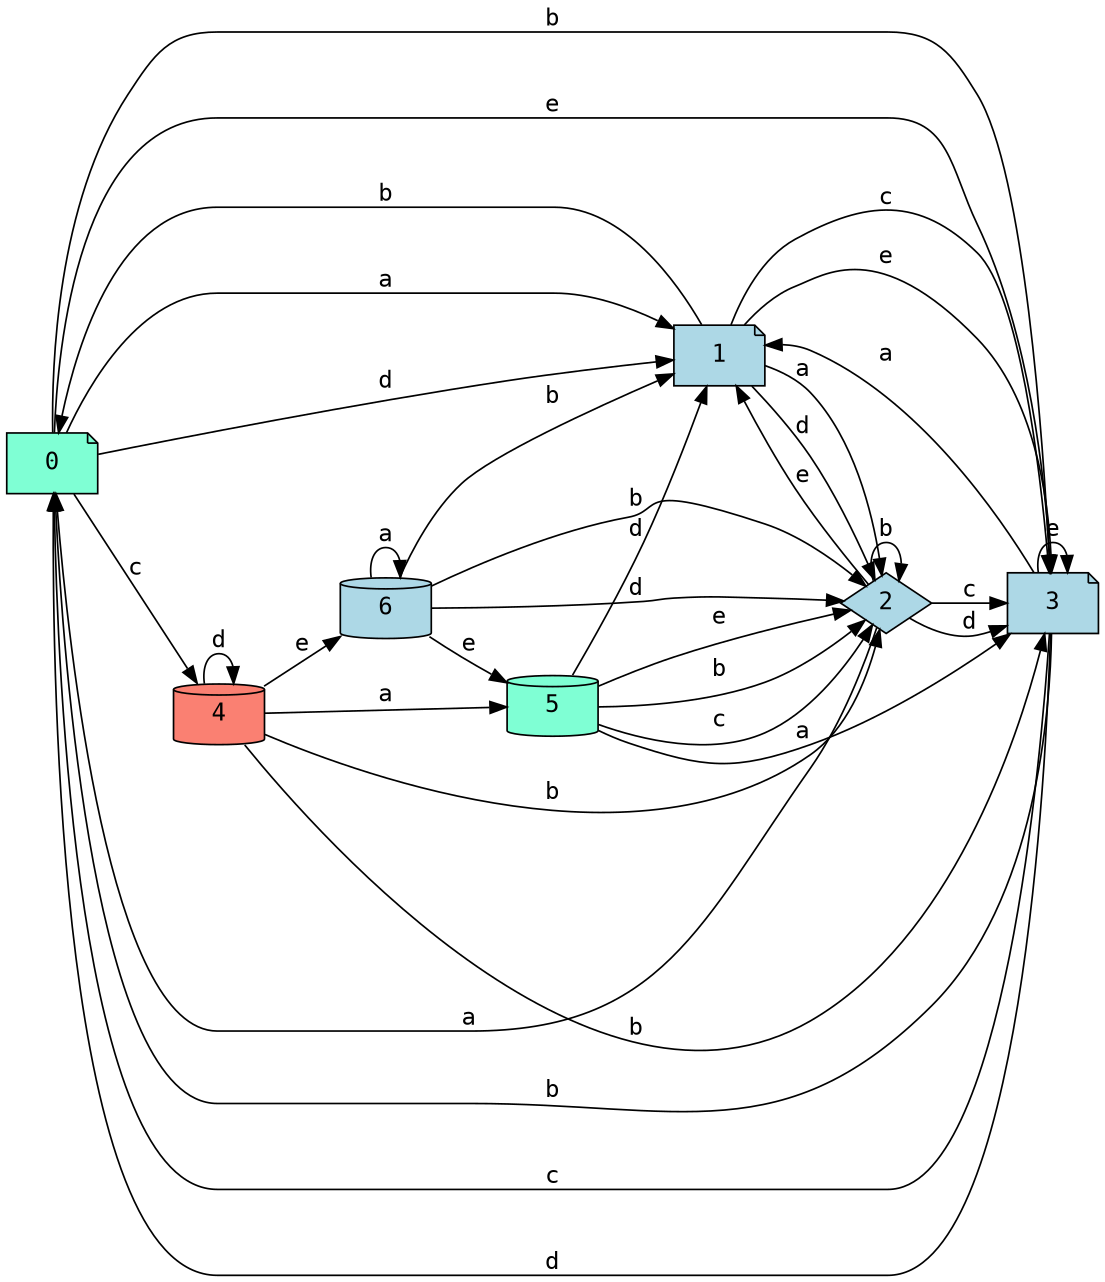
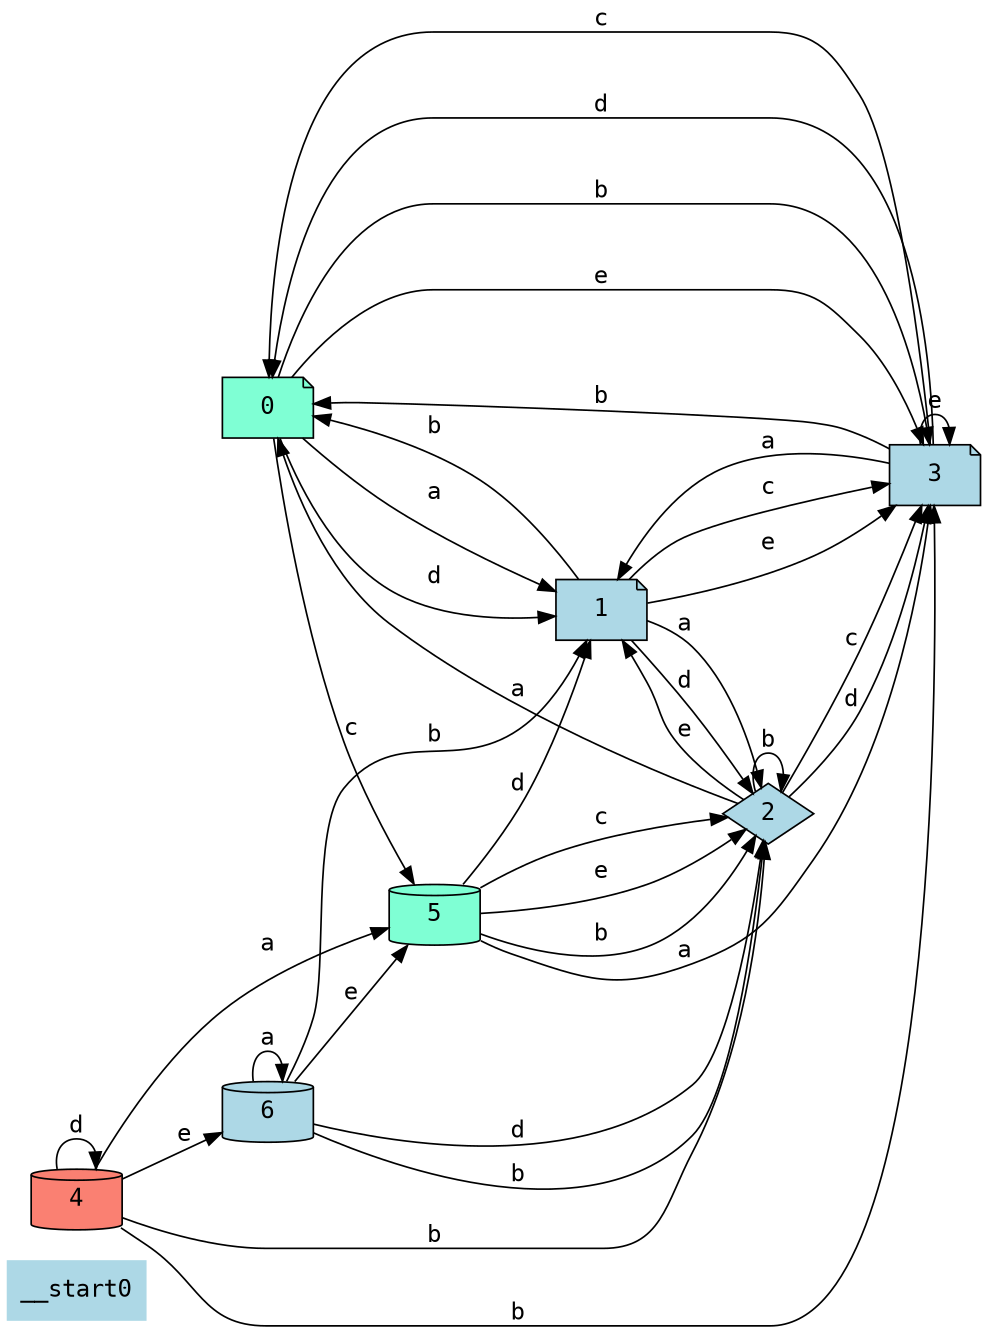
edge "0" -> "4": now "0" -> "5"
node "__start0": added
